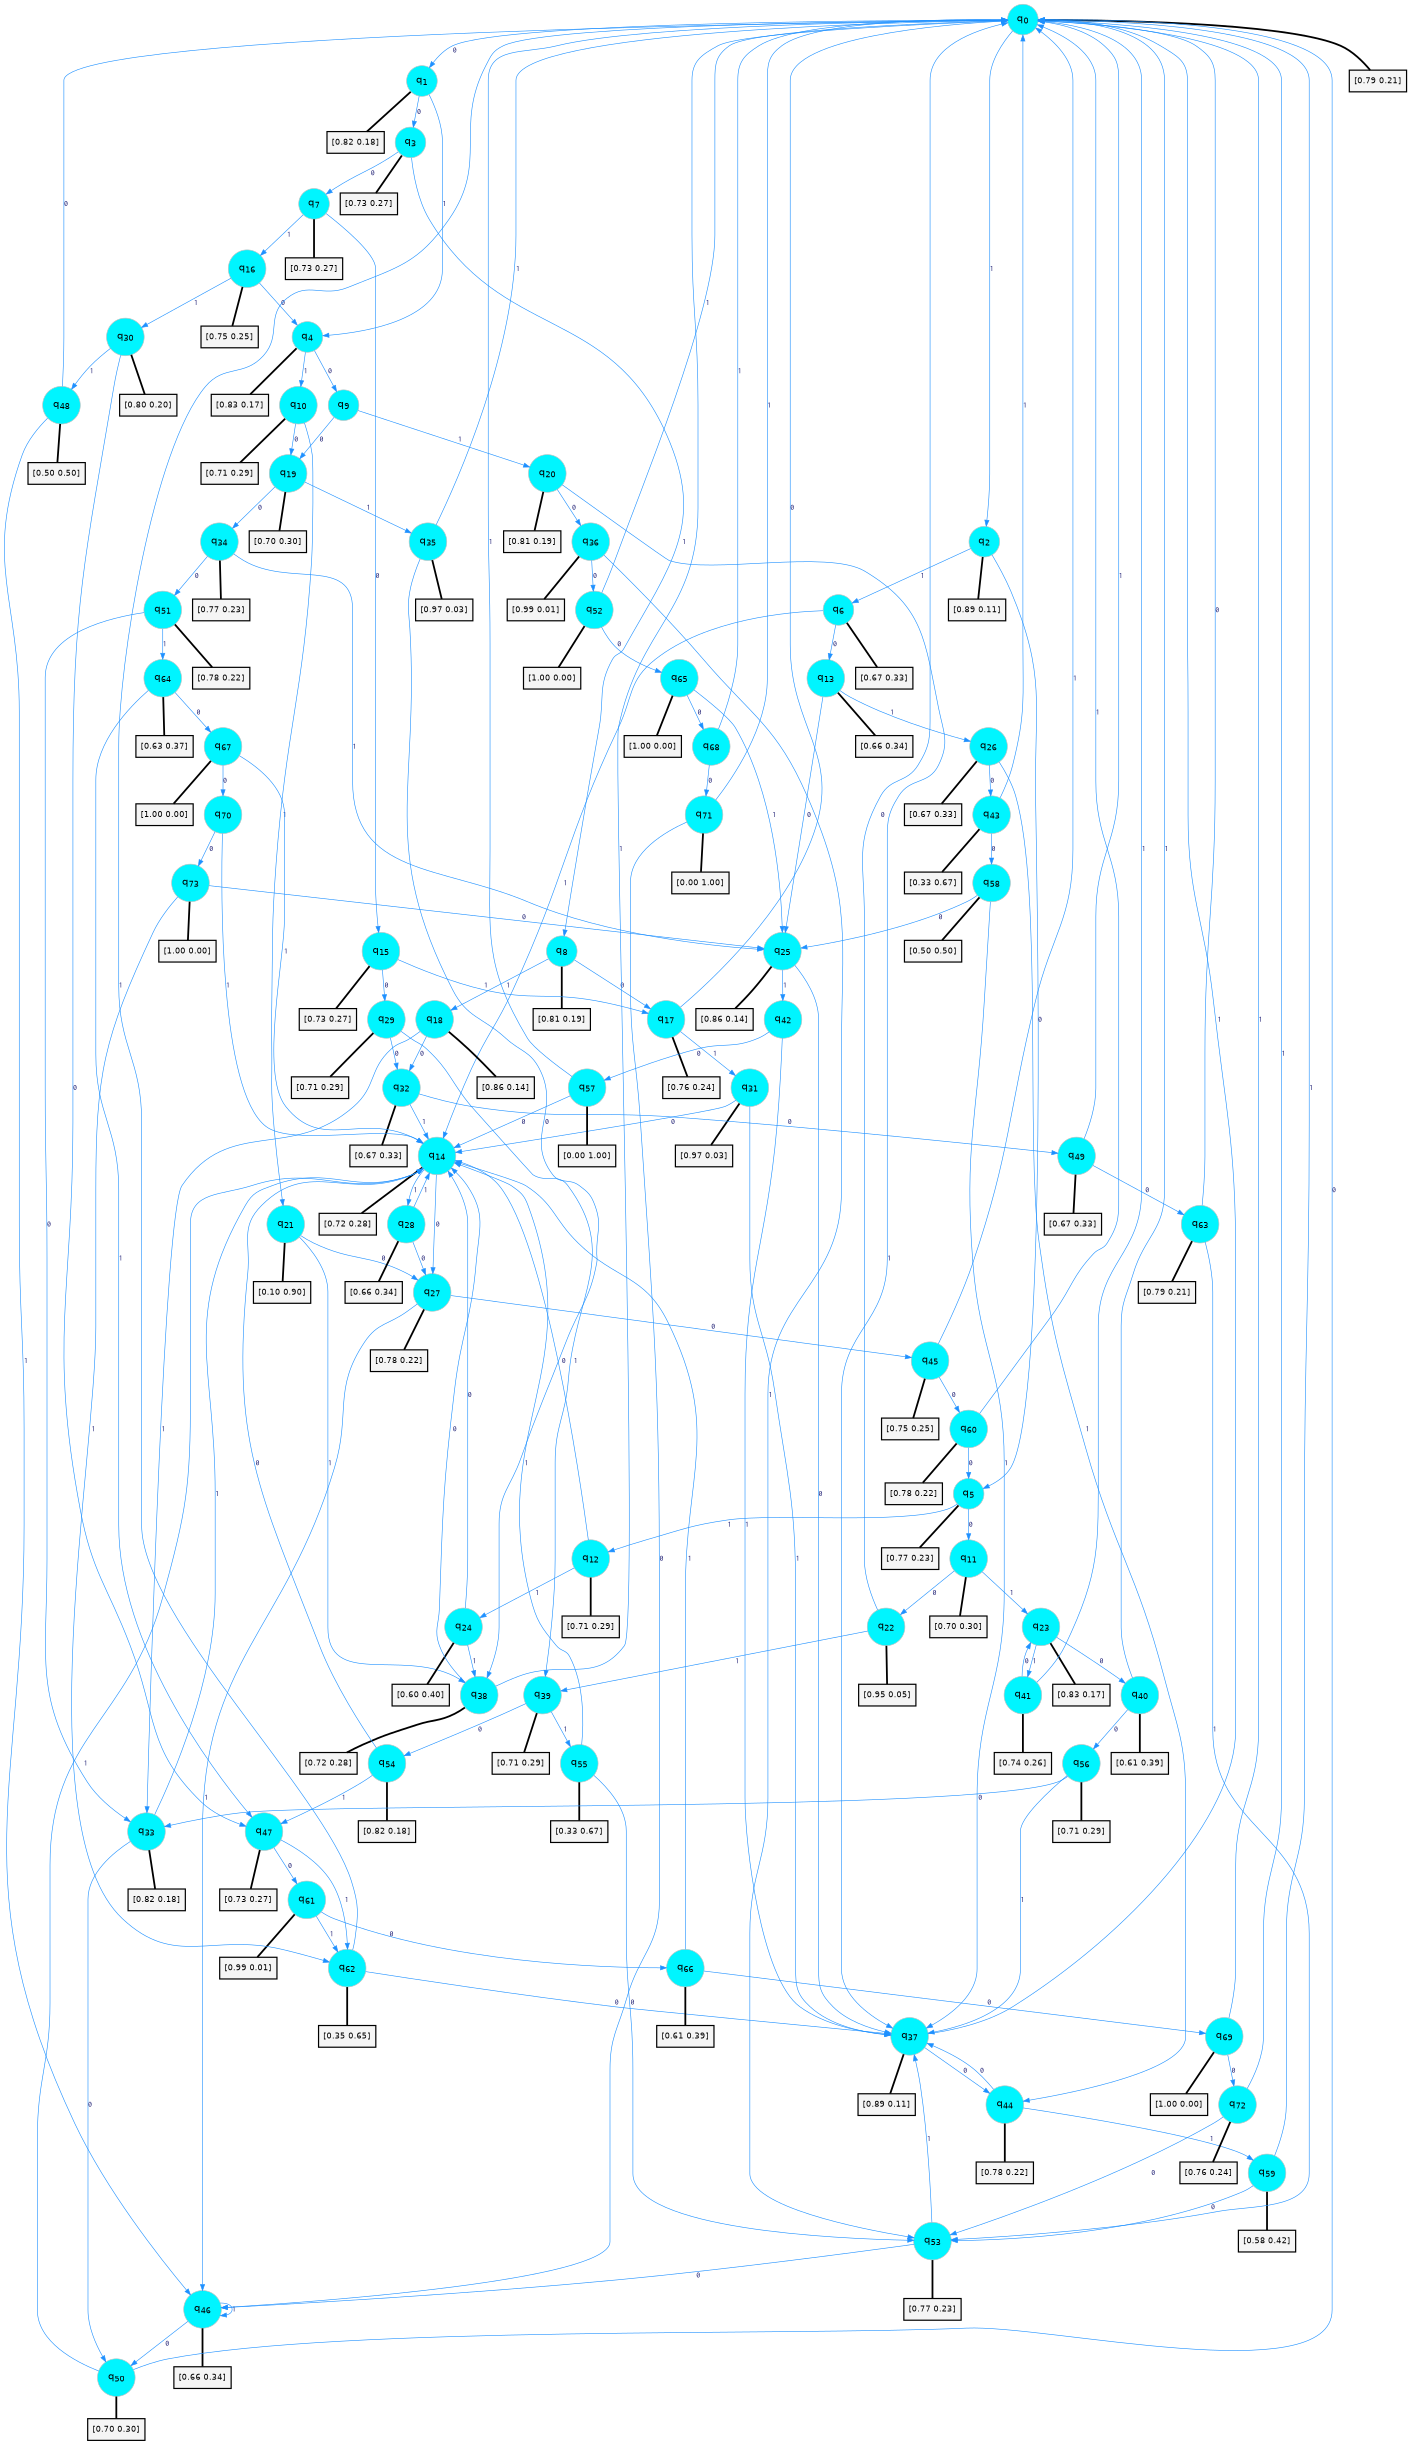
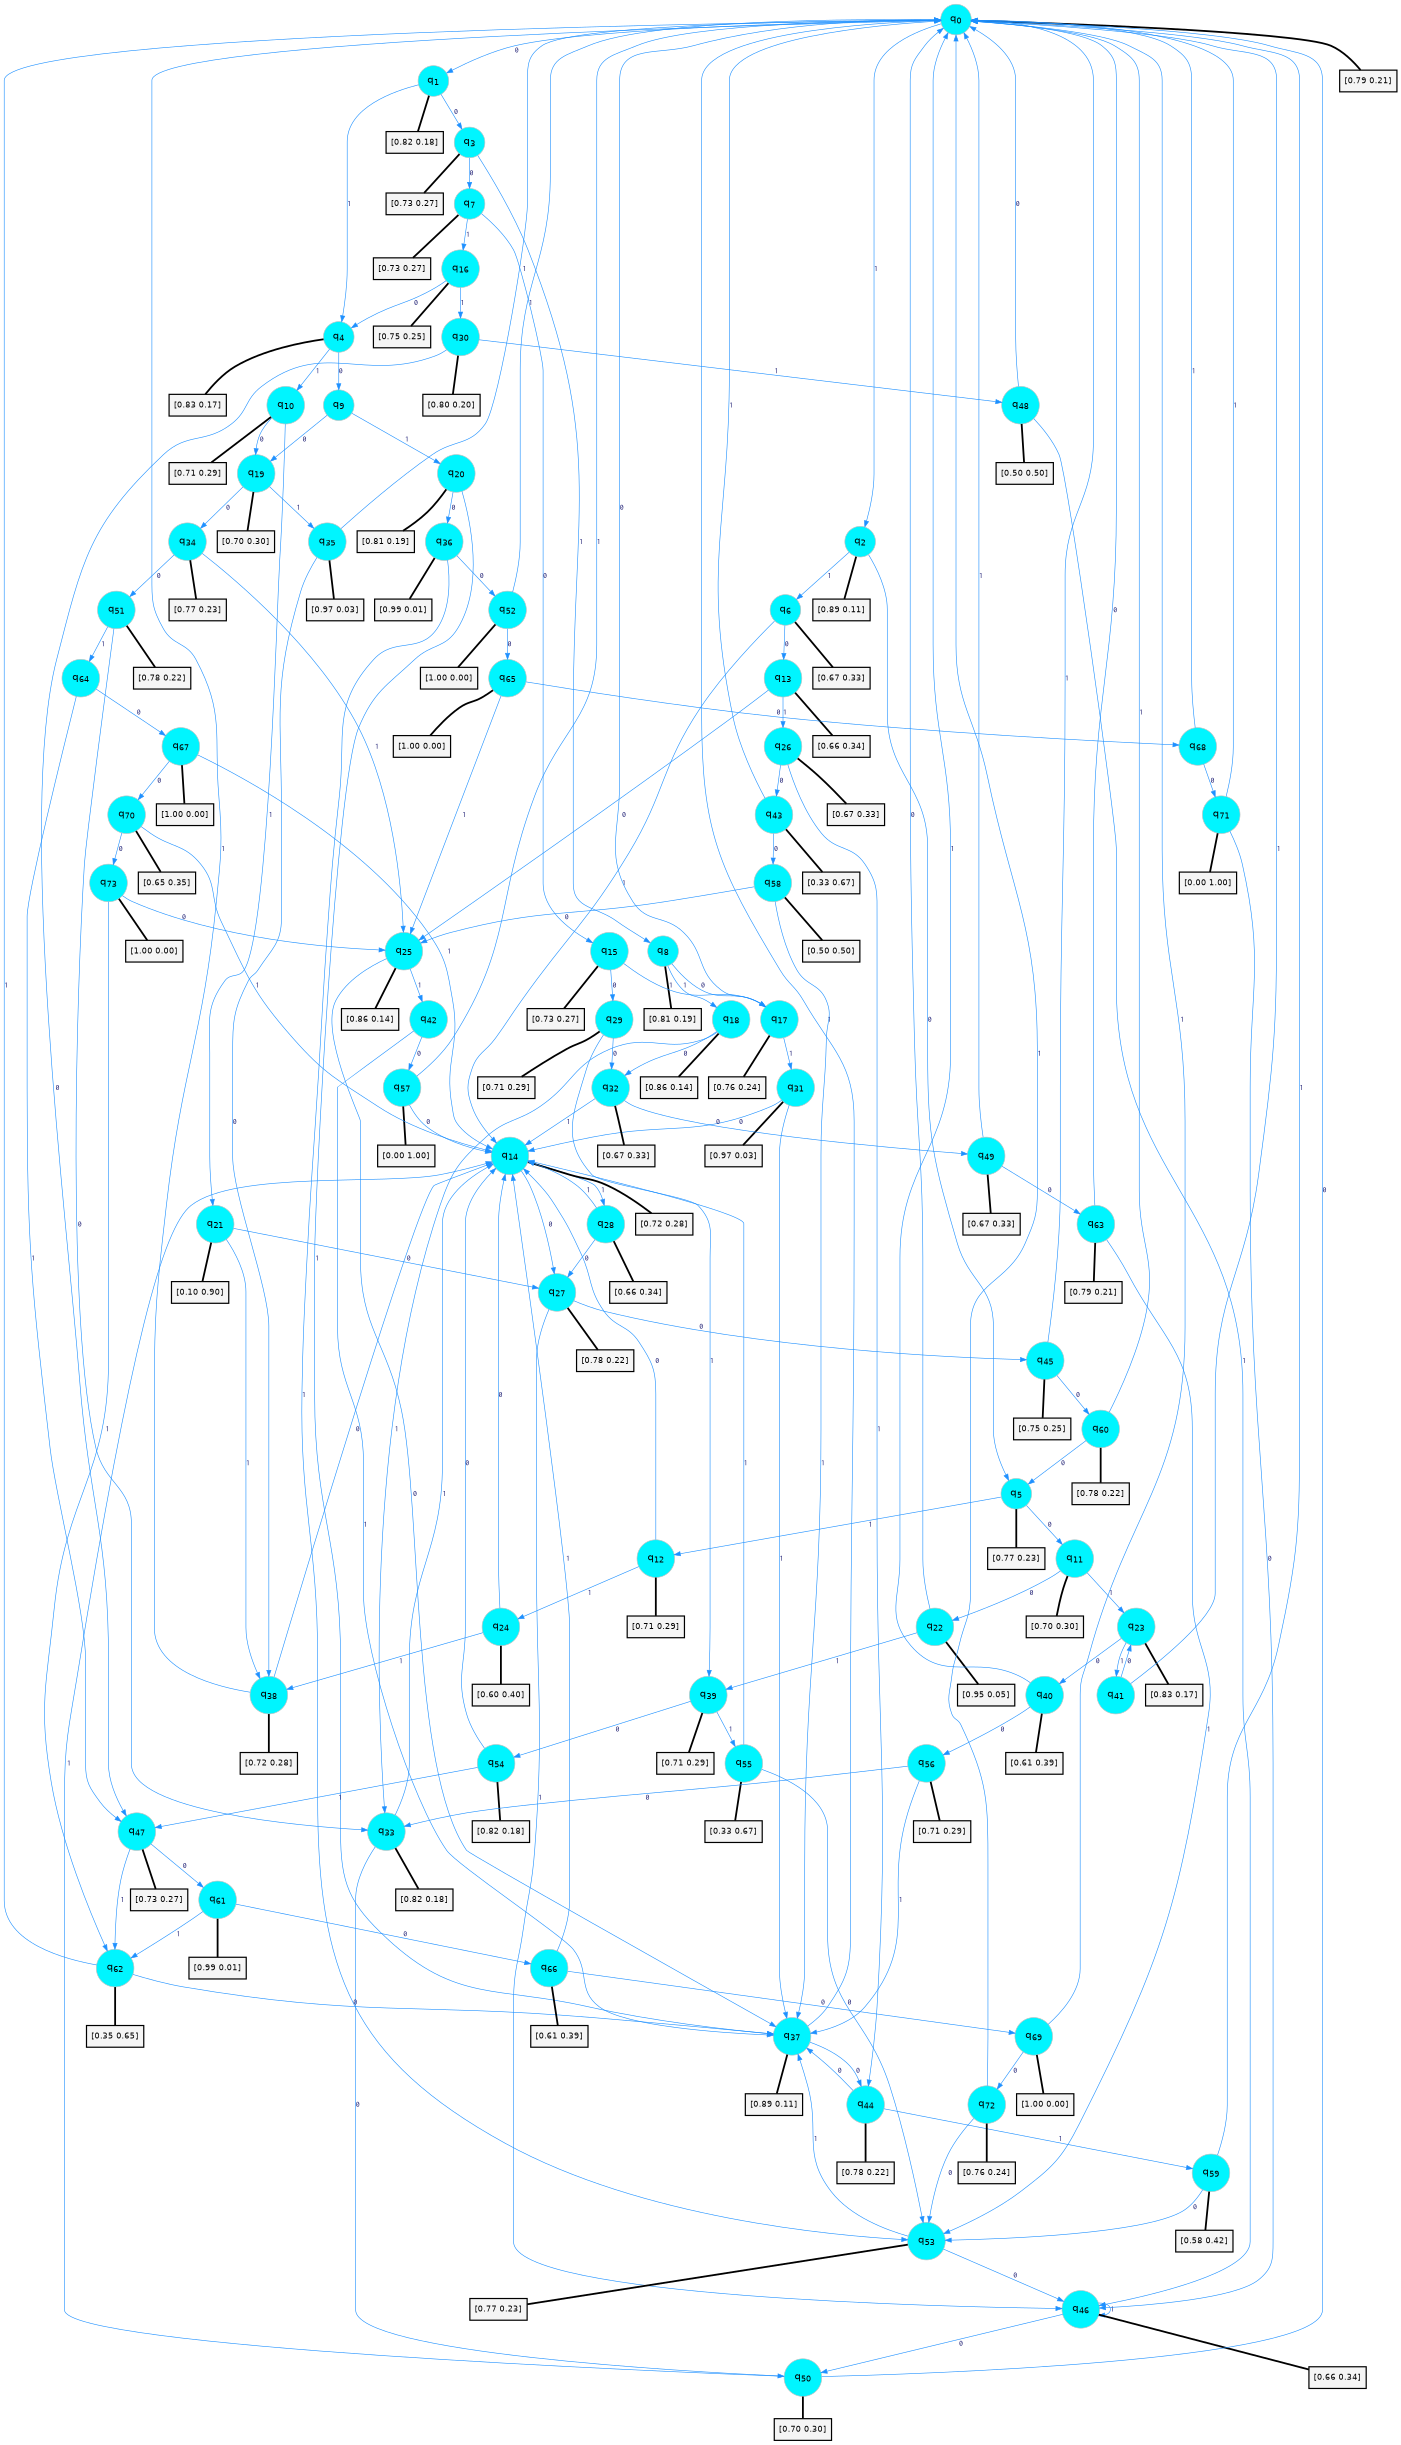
node "[0.63 0.37]": removed
node "[0.65 0.35]": added
node "[0.74 0.26]": removed
